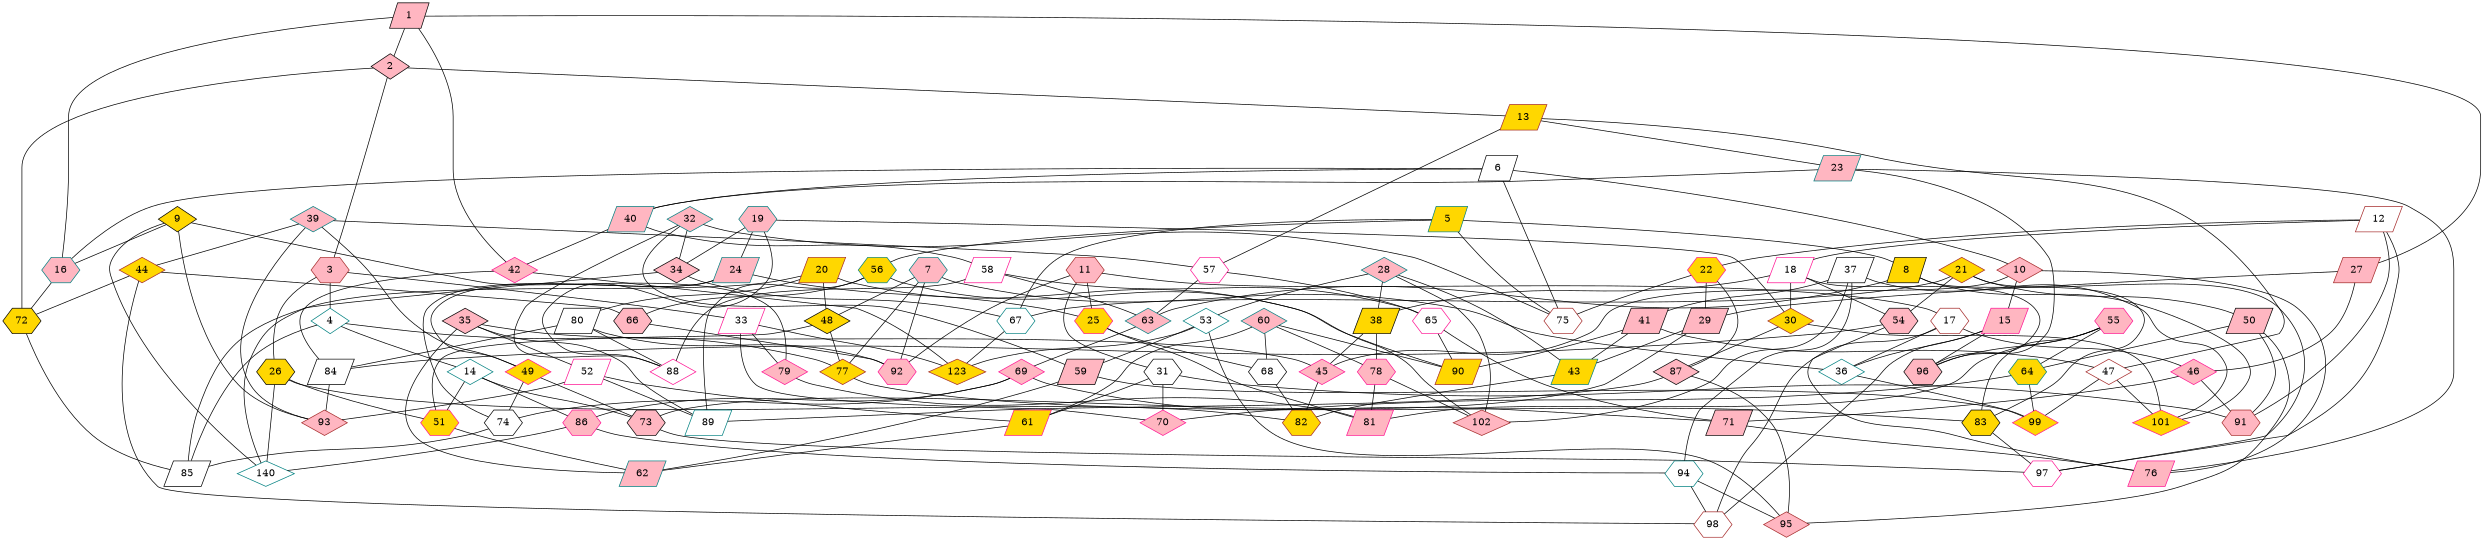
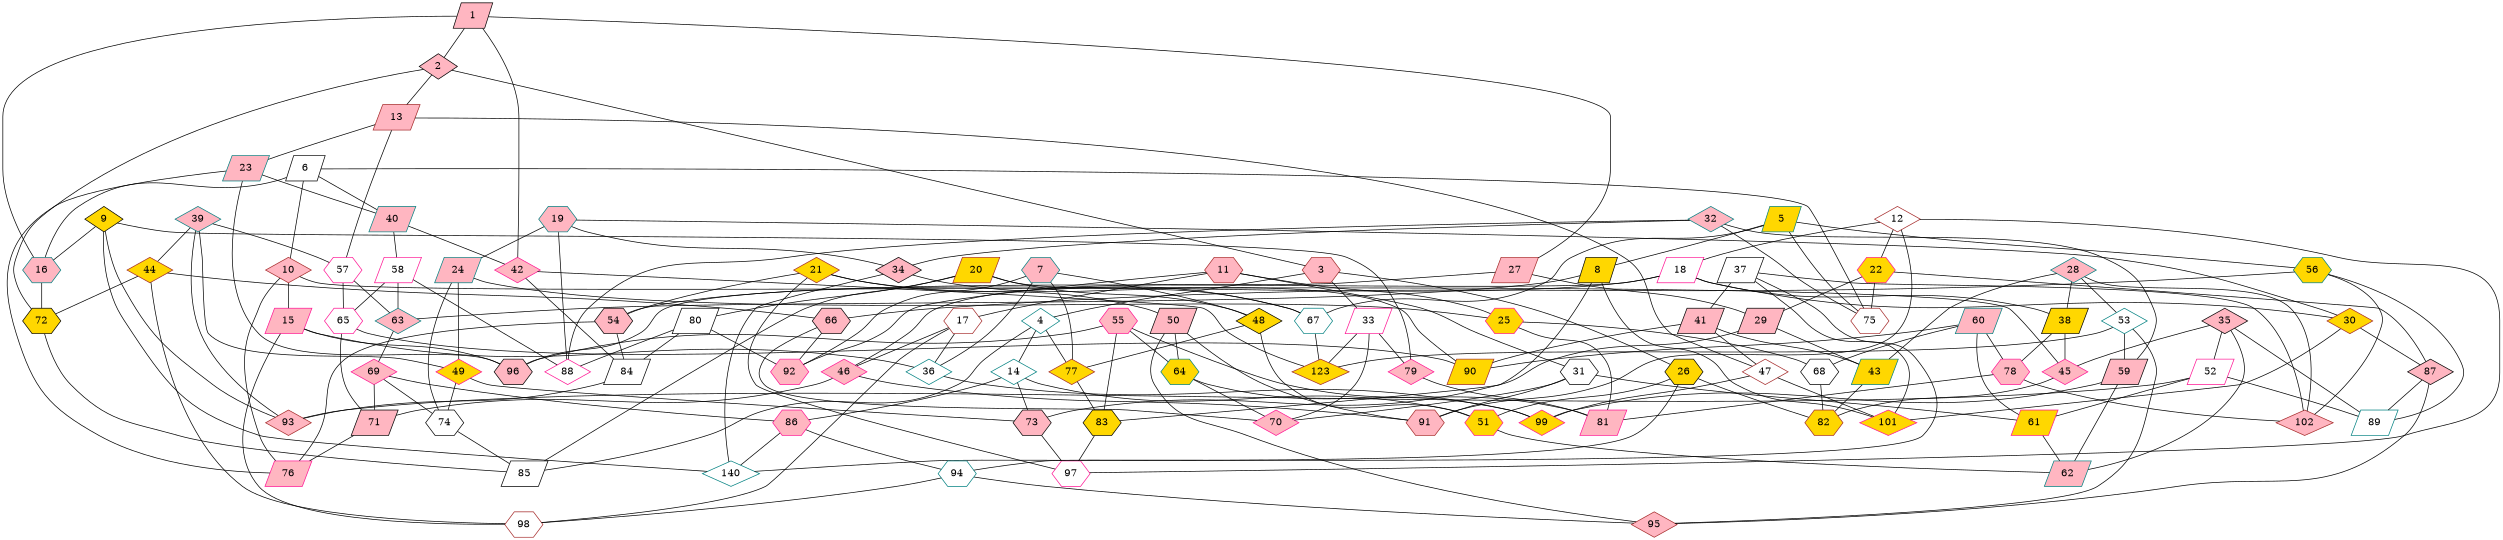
node "13": fillcolor gold -> lightpink
node "12": shape parallelogram -> diamond
node "60": shape diamond -> parallelogram
edge "66" -- "70": added
